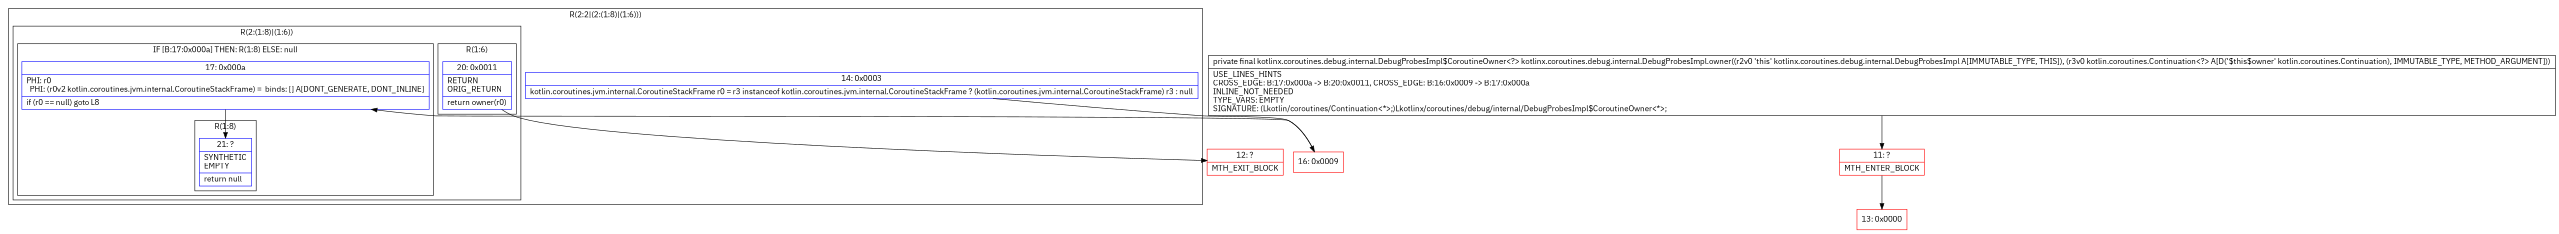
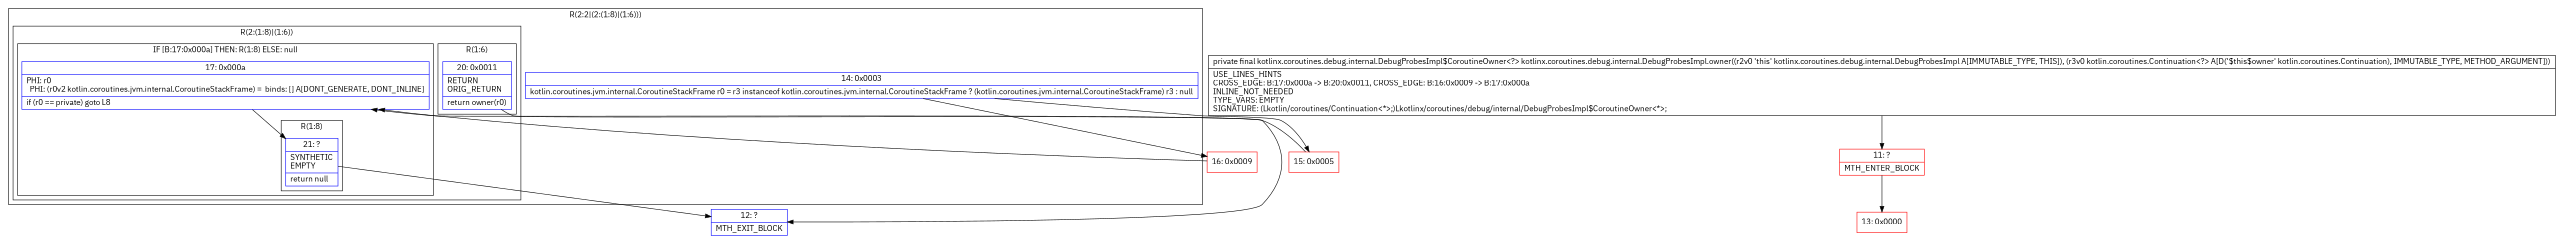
node "17: 0x000a": text "if (r0 == null) goto L8" -> "if (r0 == private) goto L8"
node "12: ?": color red -> blue
node "15: 0x0005": added
edge "21: ?" -> "12: ?": added
